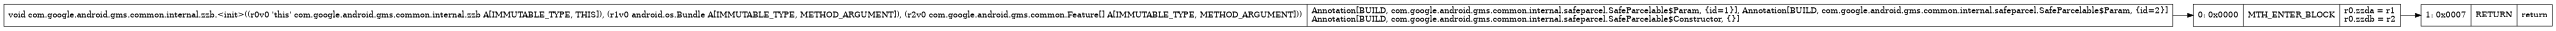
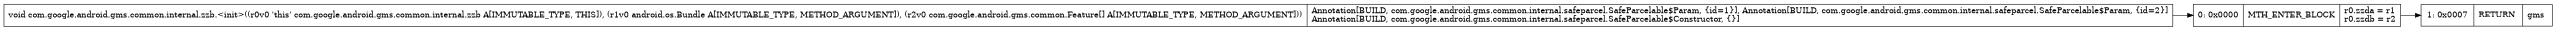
node "1: 0x0007": text "return" -> "gms"
